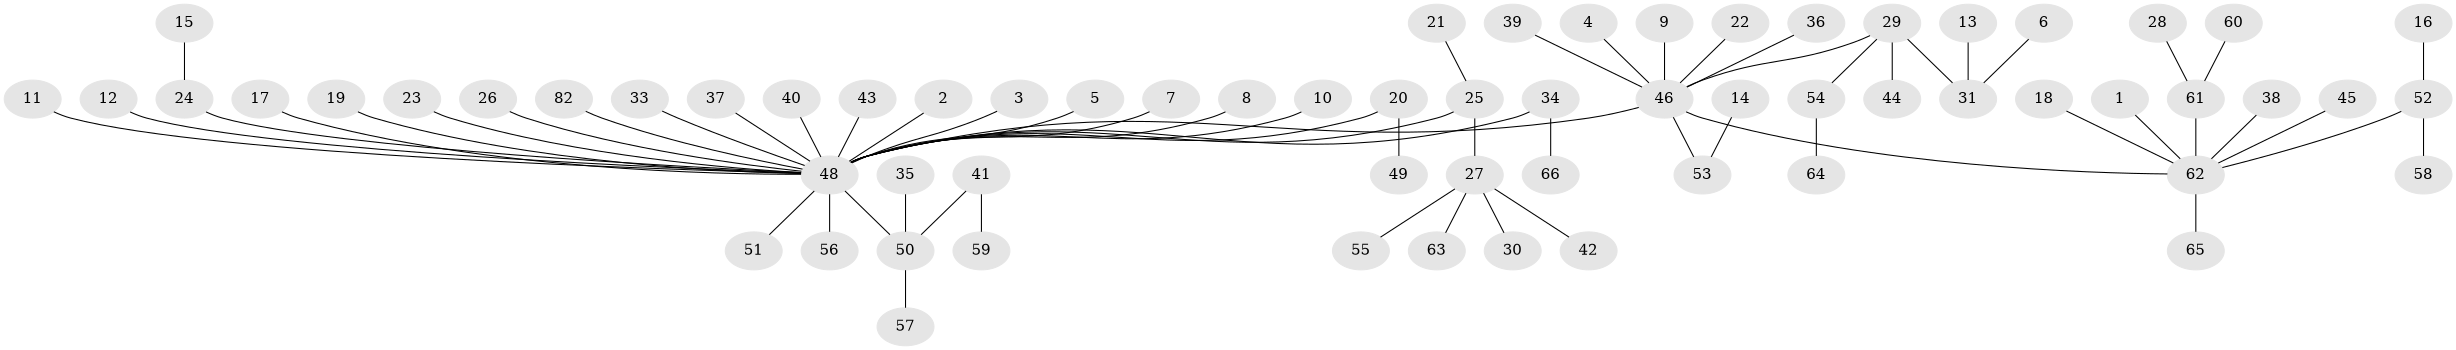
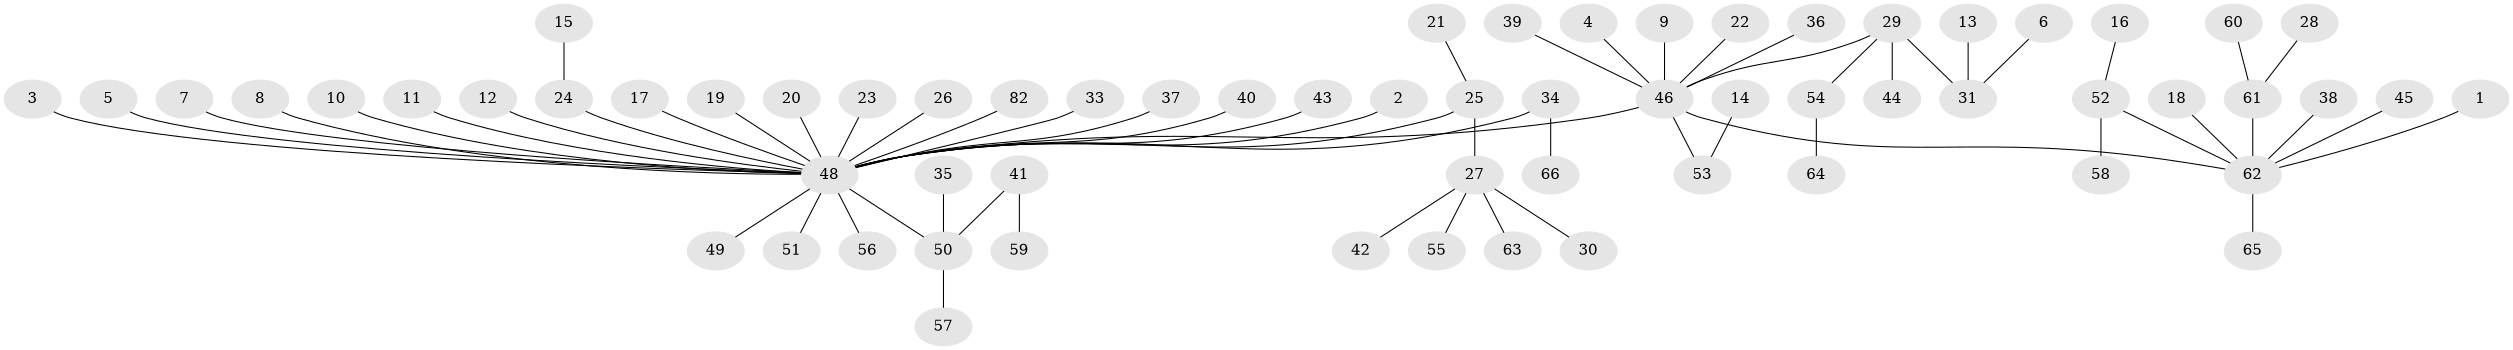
edge "20" -- "49": now "48" -- "49"
